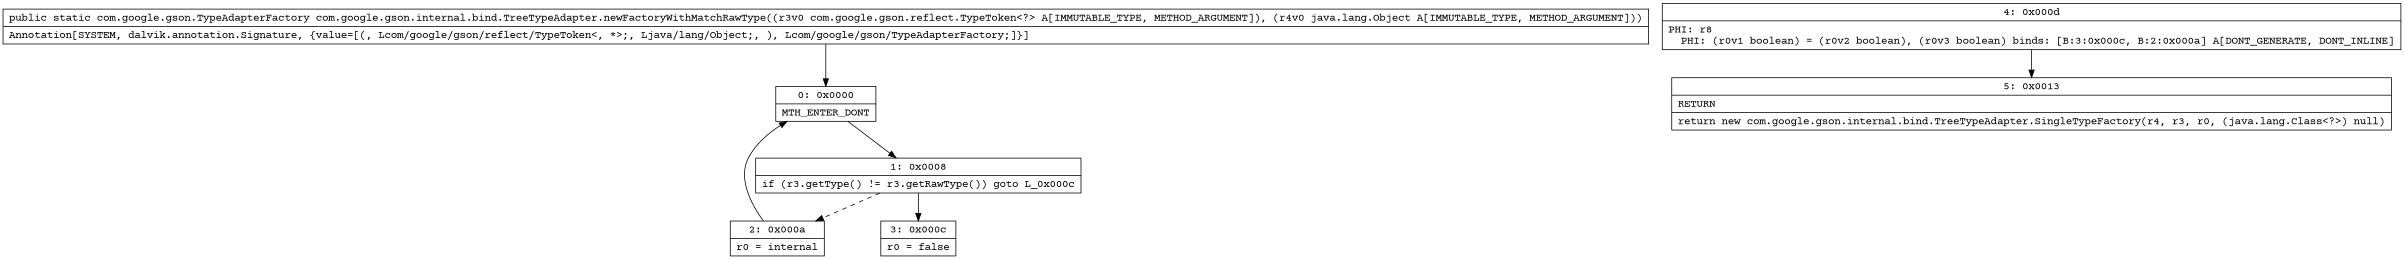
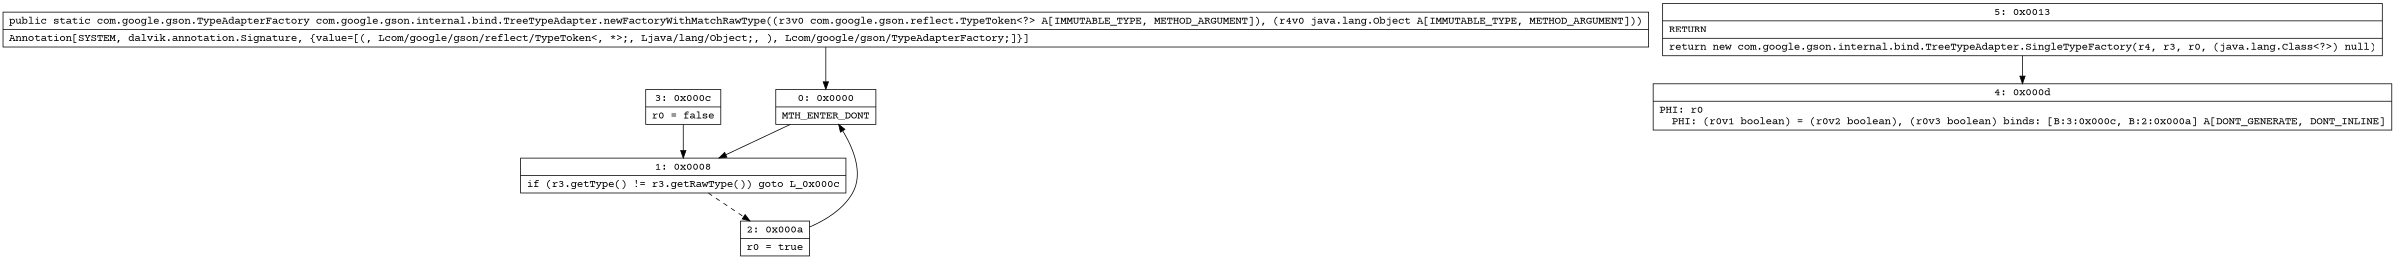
node "4: 0x000d": text "PHI: r8" -> "PHI: r0"
edge "4: 0x000d" -> "5: 0x0013": reversed
edge "1: 0x0008" -> "3: 0x000c": reversed
node "2: 0x000a": text "r0 = internal" -> "r0 = true"
